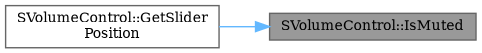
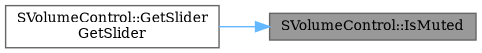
node "SVolumeControl::GetSlider Position": label "SVolumeControl::GetSlider Position" -> "SVolumeControl::GetSlider GetSlider"
